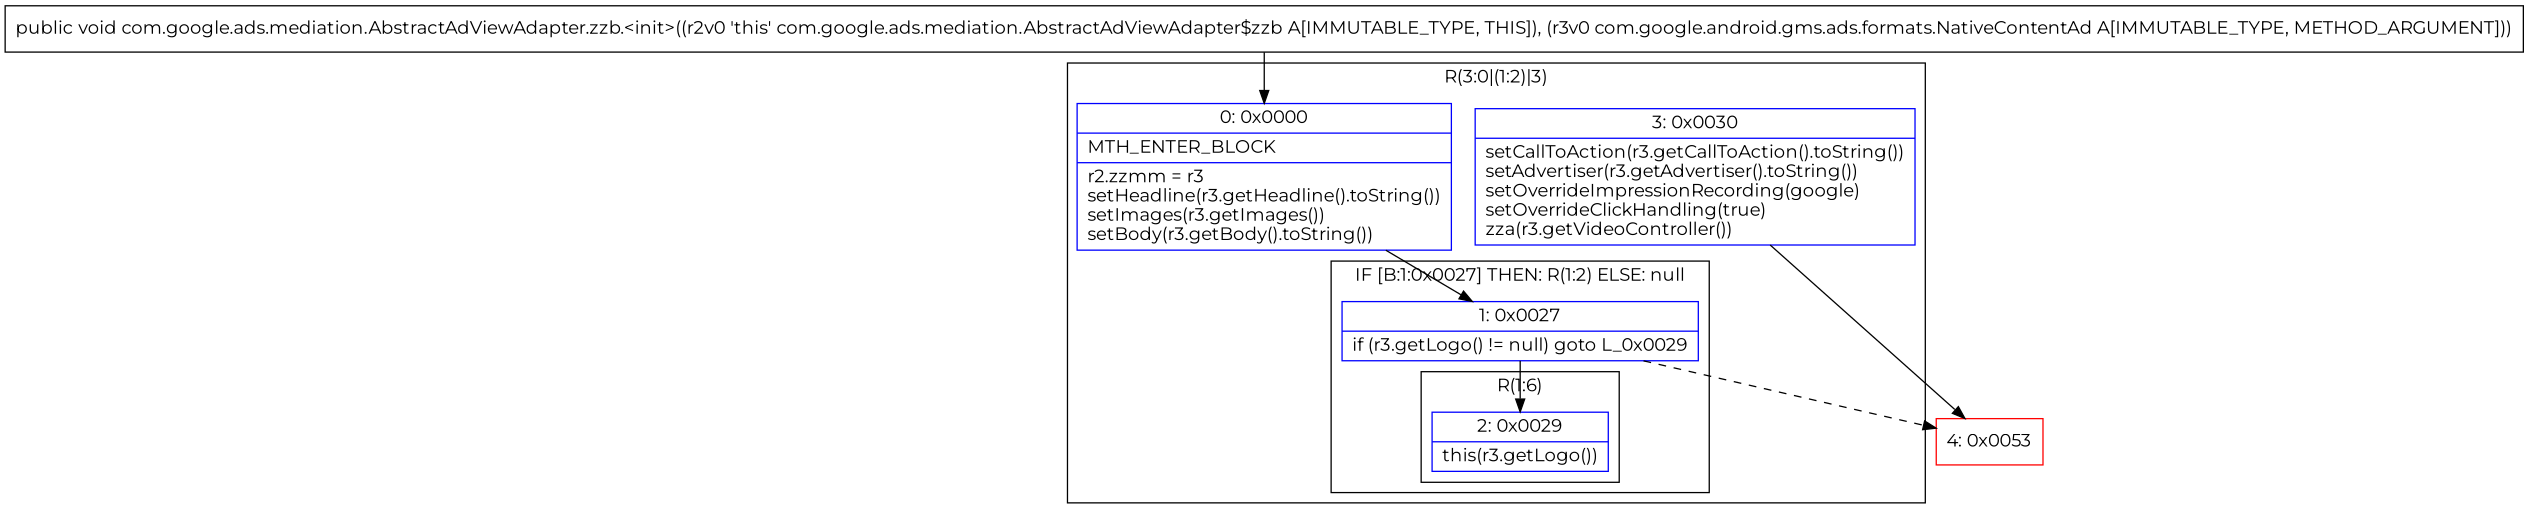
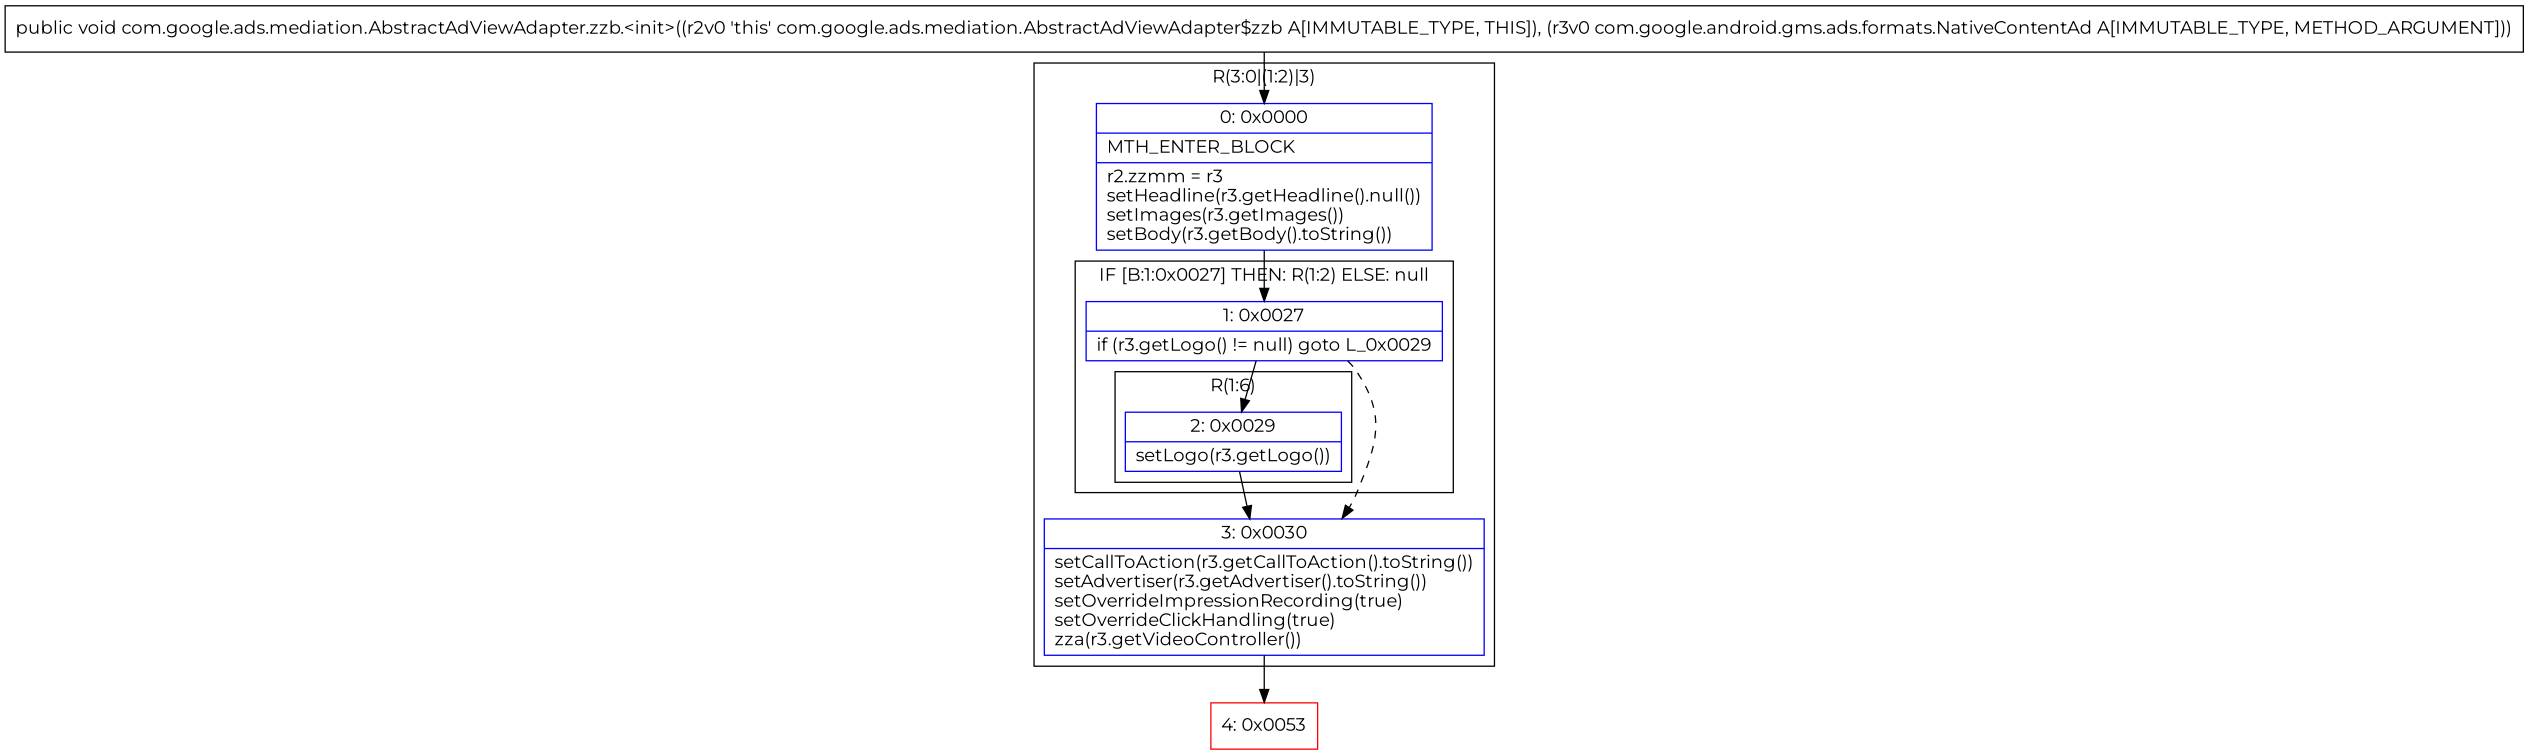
node "3: 0x0030": text "setOverrideImpressionRecording(google)" -> "setOverrideImpressionRecording(true)"
node "0: 0x0000": text "setHeadline(r3.getHeadline().toString())" -> "setHeadline(r3.getHeadline().null())"
edge "1: 0x0027" -> "4: 0x0053": now "1: 0x0027" -> "3: 0x0030"
node "2: 0x0029": text "this(r3.getLogo())" -> "setLogo(r3.getLogo())"
edge "2: 0x0029" -> "3: 0x0030": added
